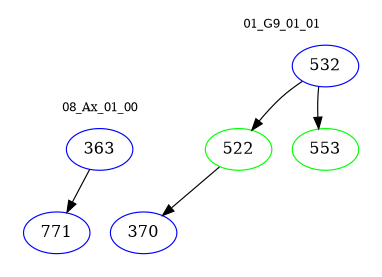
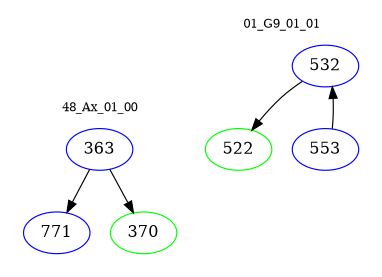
edge "532" -> "553": reversed
cluster "08_Ax_01_00": label "08_Ax_01_00" -> "48_Ax_01_00"
node "553": color green -> blue
edge "522" -> "370": now "363" -> "370"
node "370": color blue -> green
